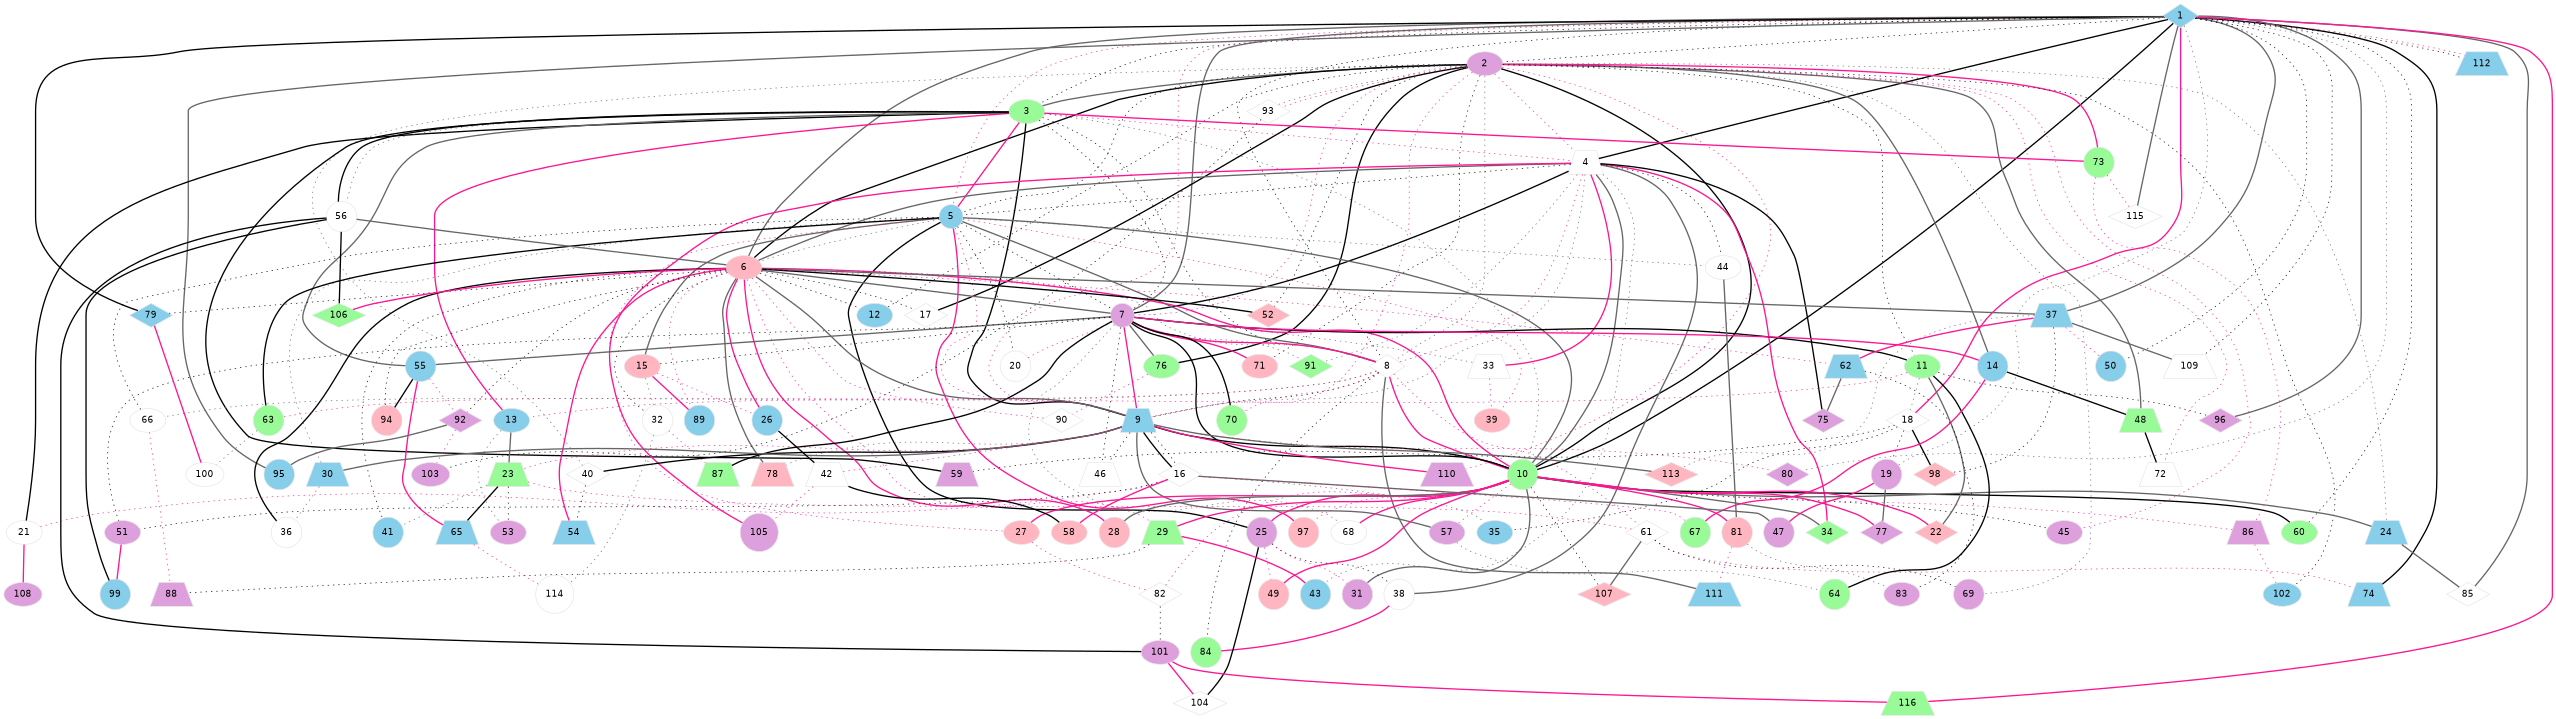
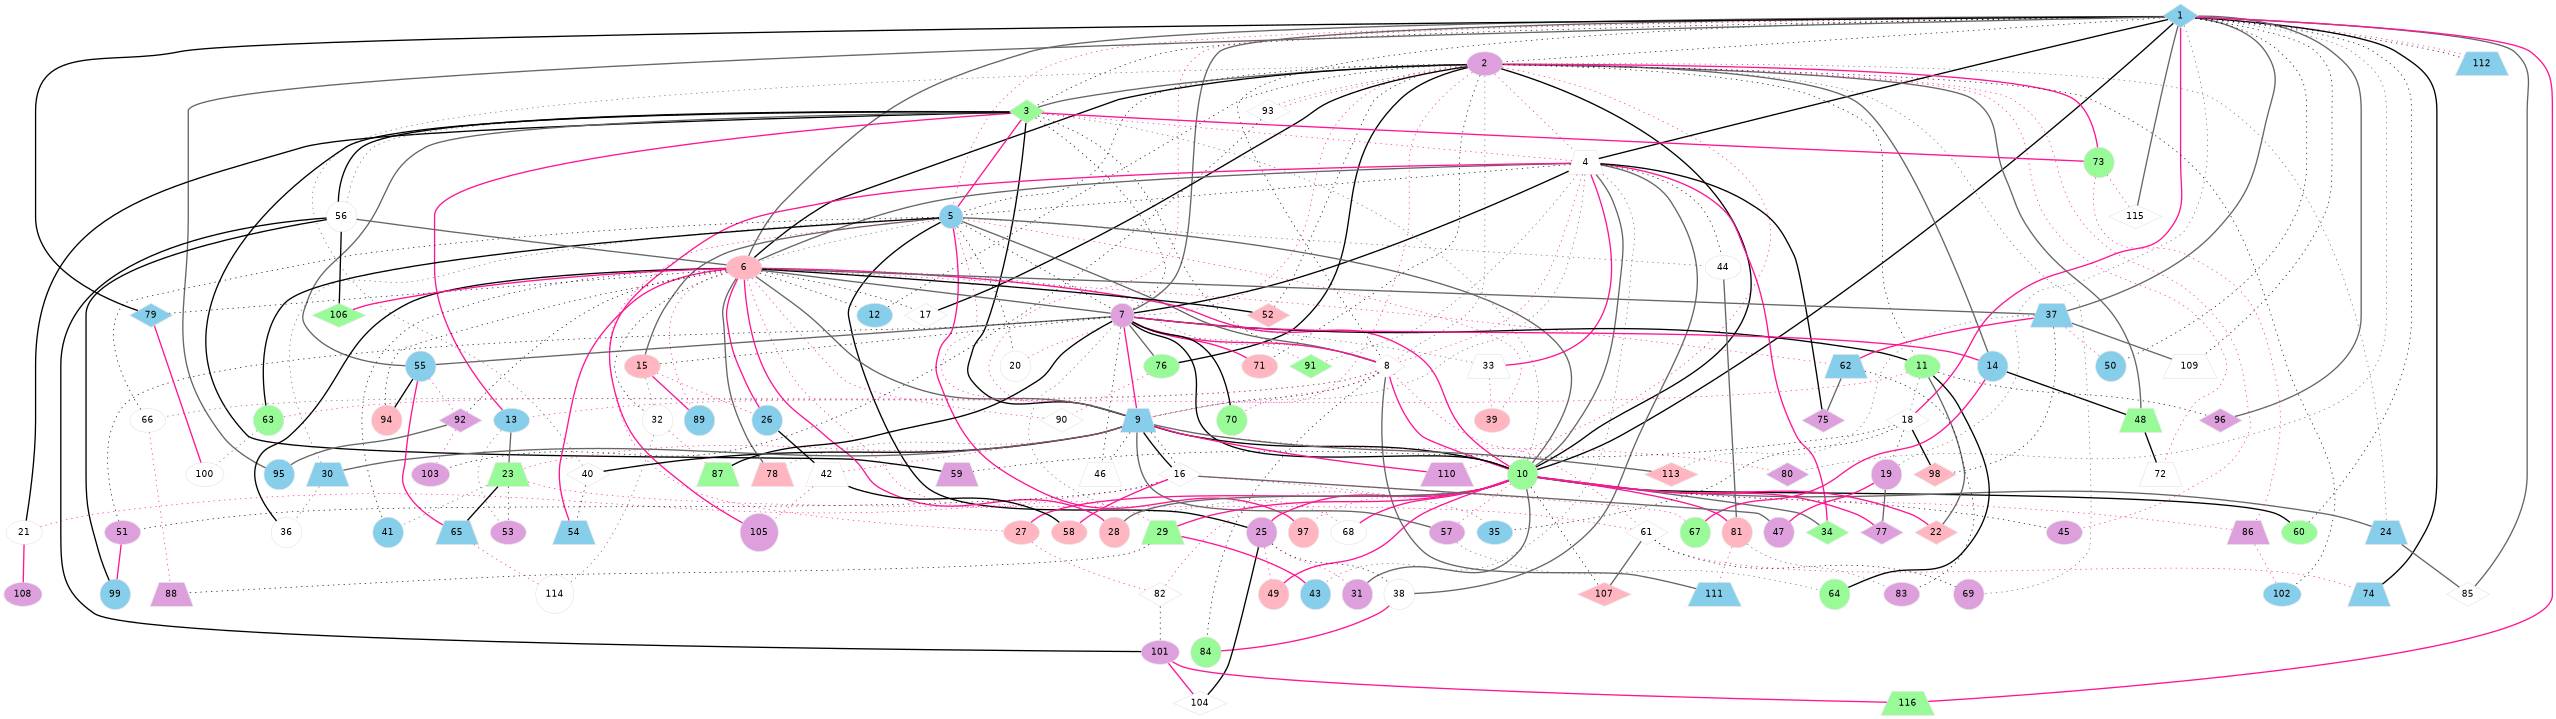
node "3": shape ellipse -> diamond
